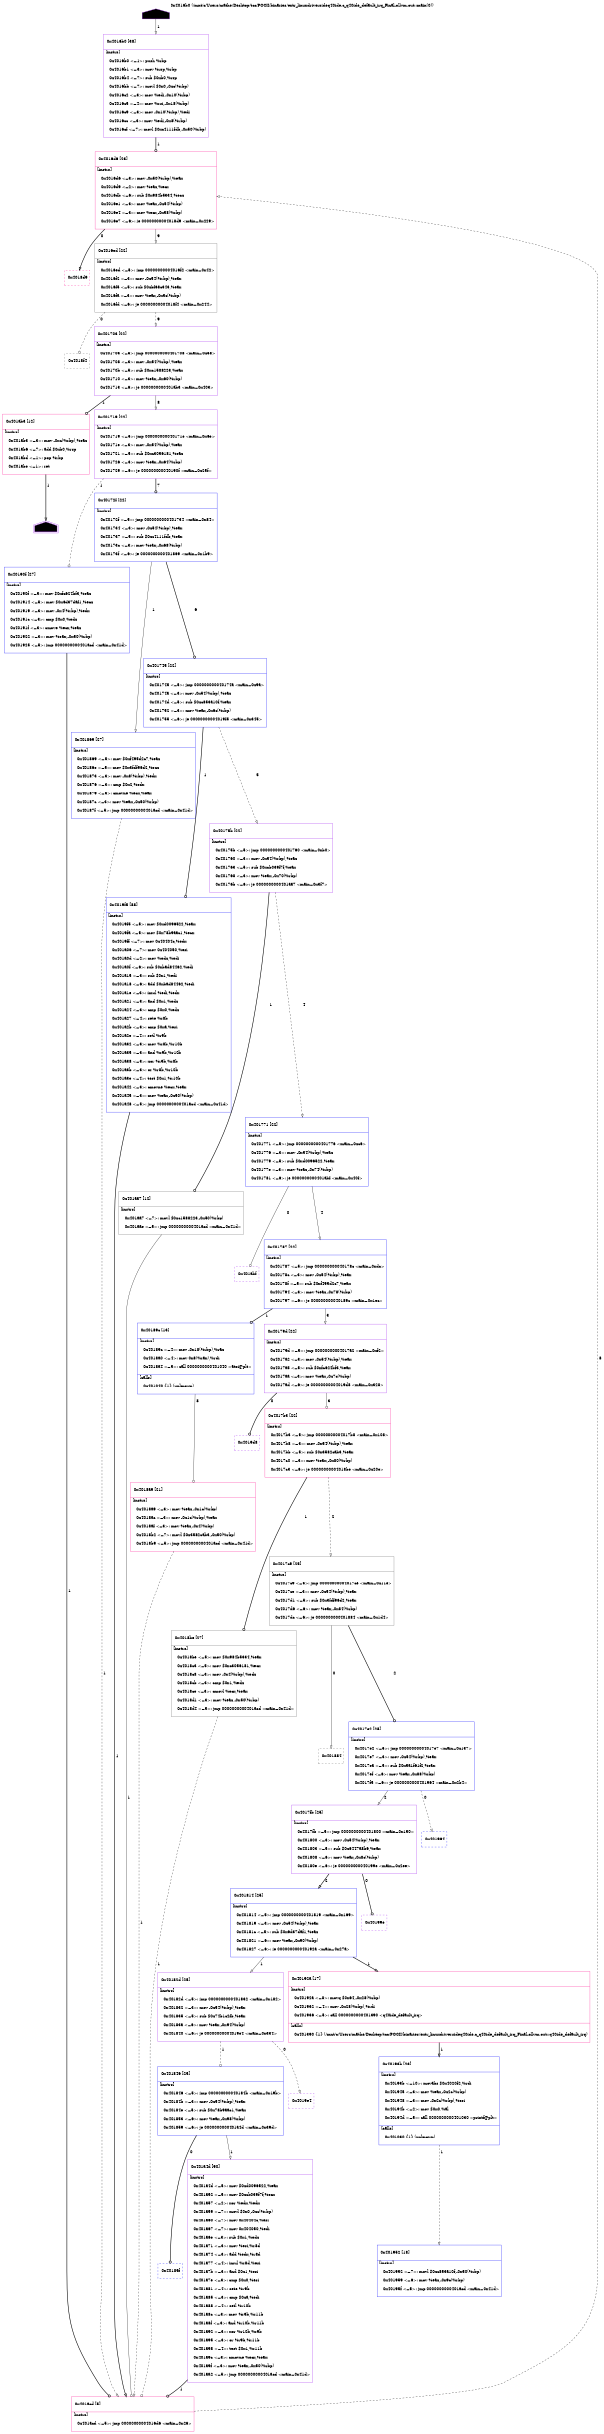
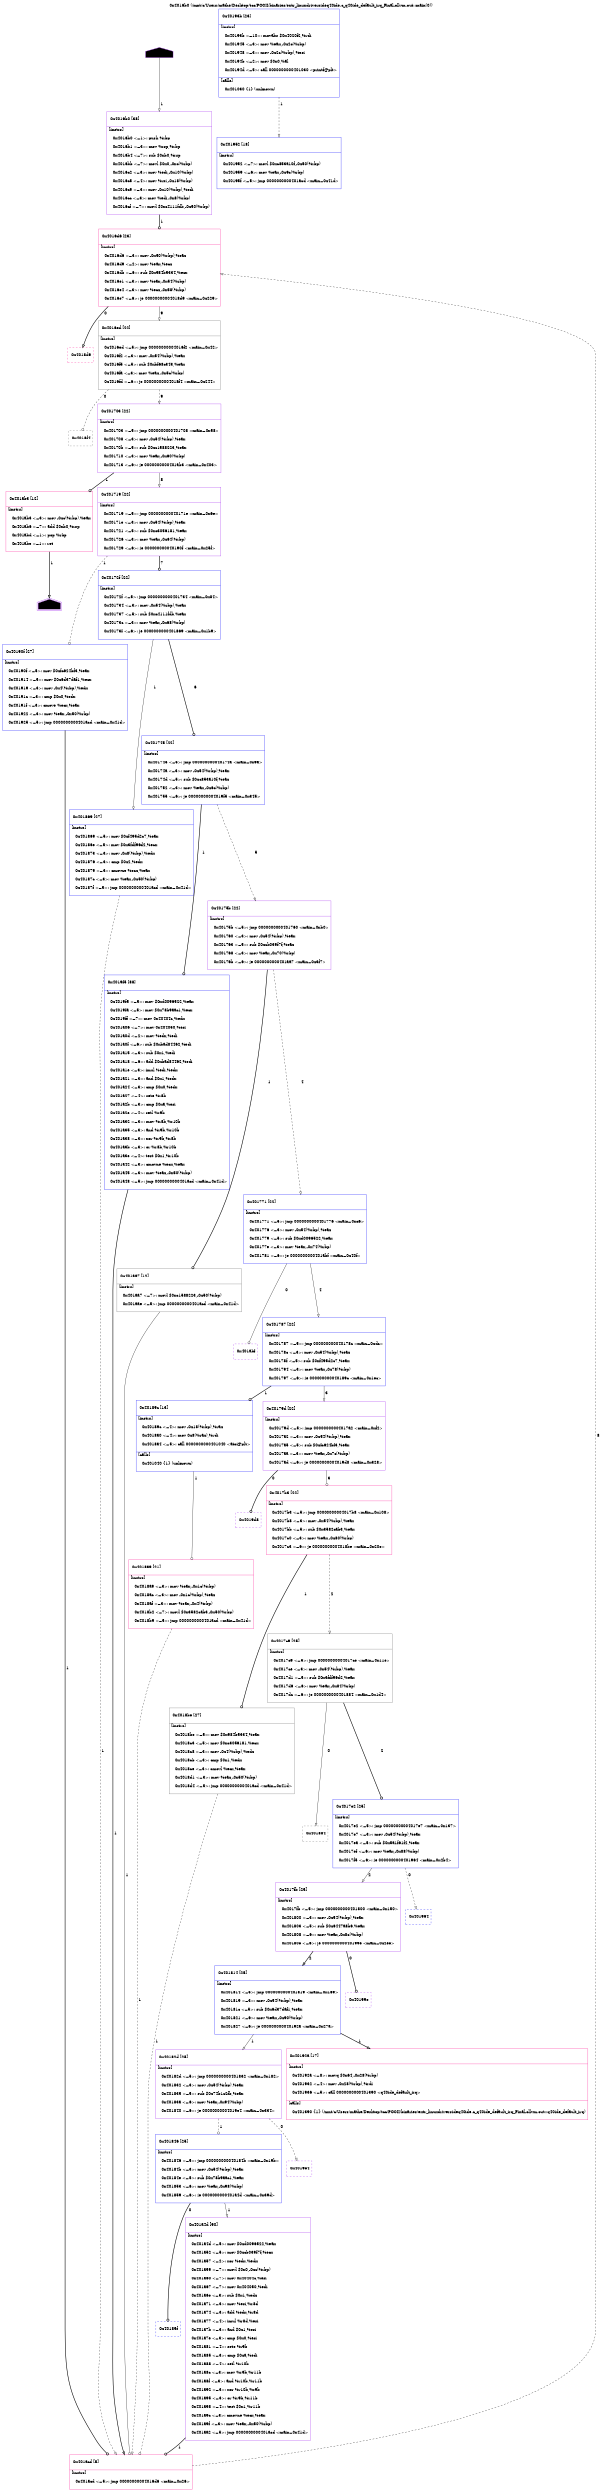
edge "0x40189c [13]" -> "0x4018a9 [21]": label " 8" -> " 1"
edge "0x40192a [17]" -> "0x40193b [23]": removed, label "1"
